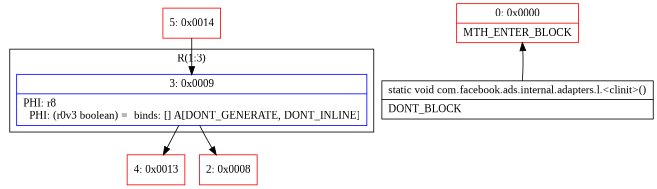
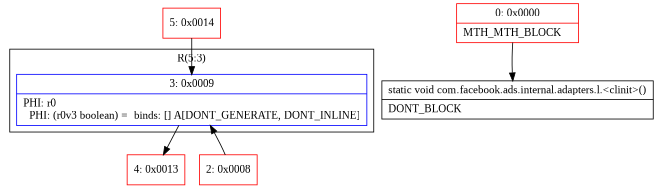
node "0: 0x0000": text "MTH_ENTER_BLOCK" -> "MTH_MTH_BLOCK"
cluster "R(1:3)": label "R(1:3)" -> "R(5:3)"
edge "static void com.facebook.ads.internal.adapters.l.<clinit>()" -> "0: 0x0000": reversed
node "3: 0x0009": text "PHI: r8" -> "PHI: r0"
edge "3: 0x0009" -> "2: 0x0008": reversed
